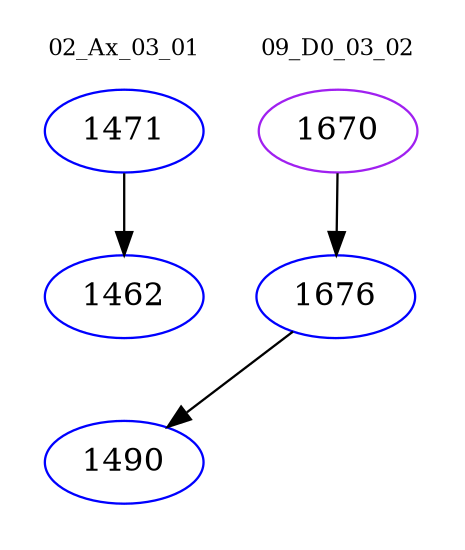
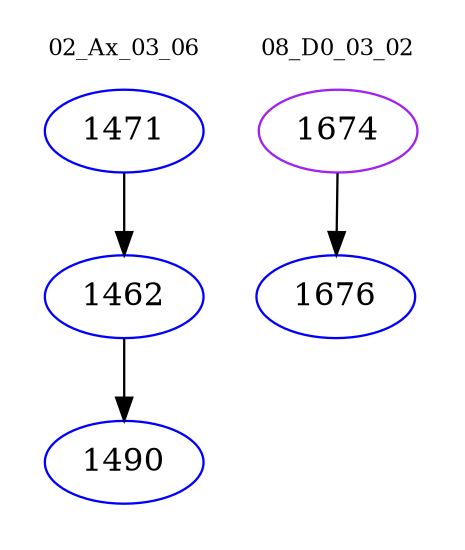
cluster "02_Ax_03_01": label "02_Ax_03_01" -> "02_Ax_03_06"
cluster "09_D0_03_02": label "09_D0_03_02" -> "08_D0_03_02"
node "1670": label "1670" -> "1674"
edge "1676" -> "1490": now "1462" -> "1490"
